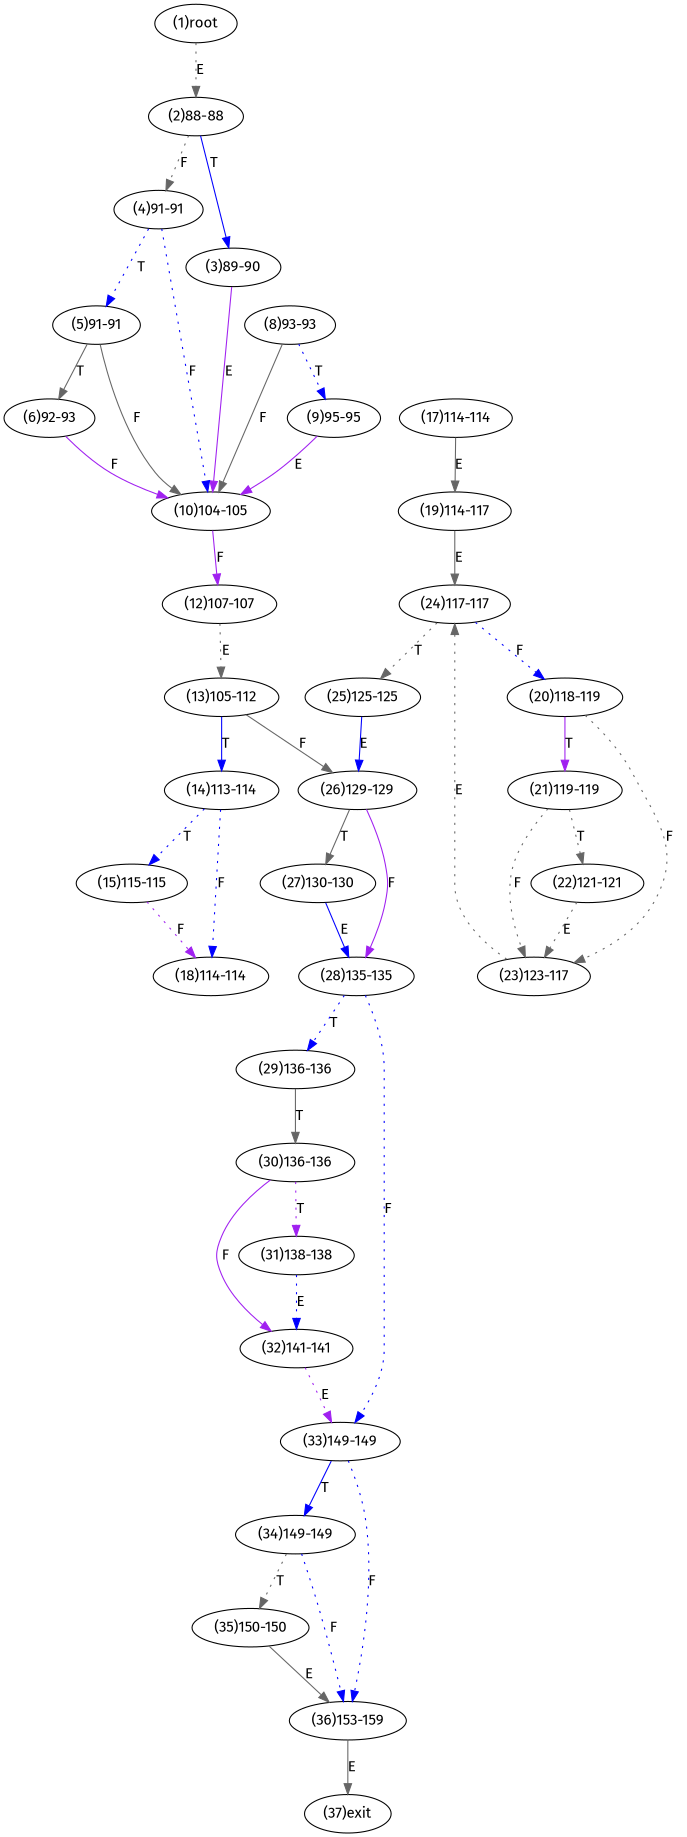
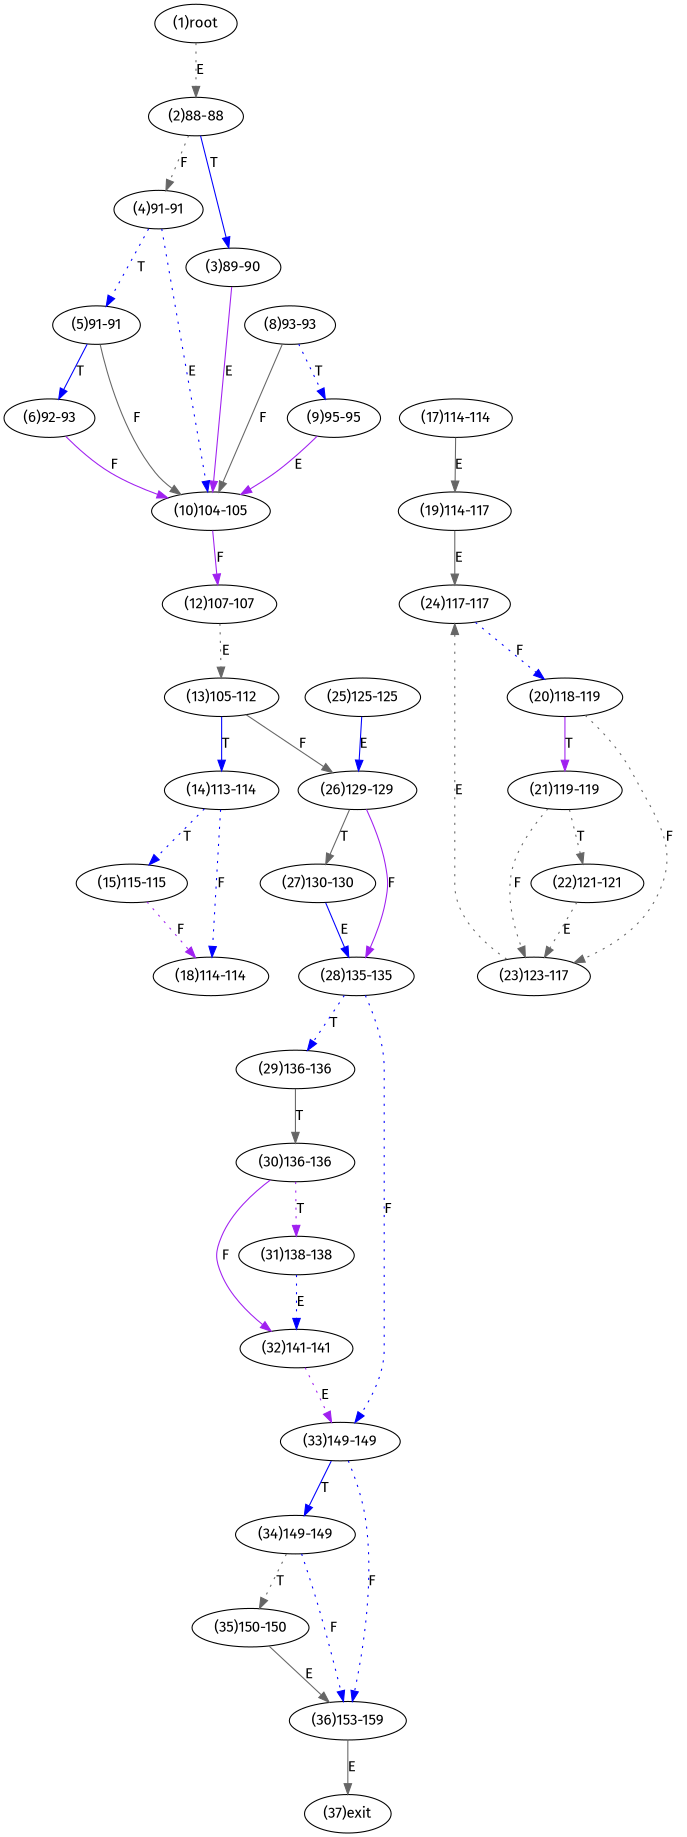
edge "(5)91-91" -> "(6)92-93": color gray40 -> blue
edge "(4)91-91" -> "(10)104-105": label "F" -> "E"
edge "(24)117-117" -> "(25)125-125": removed, label "T"
